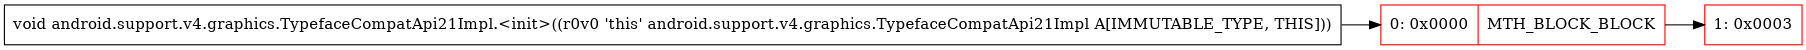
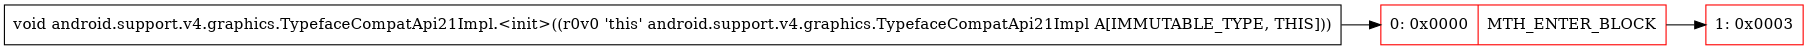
node "0: 0x0000": text "MTH_BLOCK_BLOCK" -> "MTH_ENTER_BLOCK"
